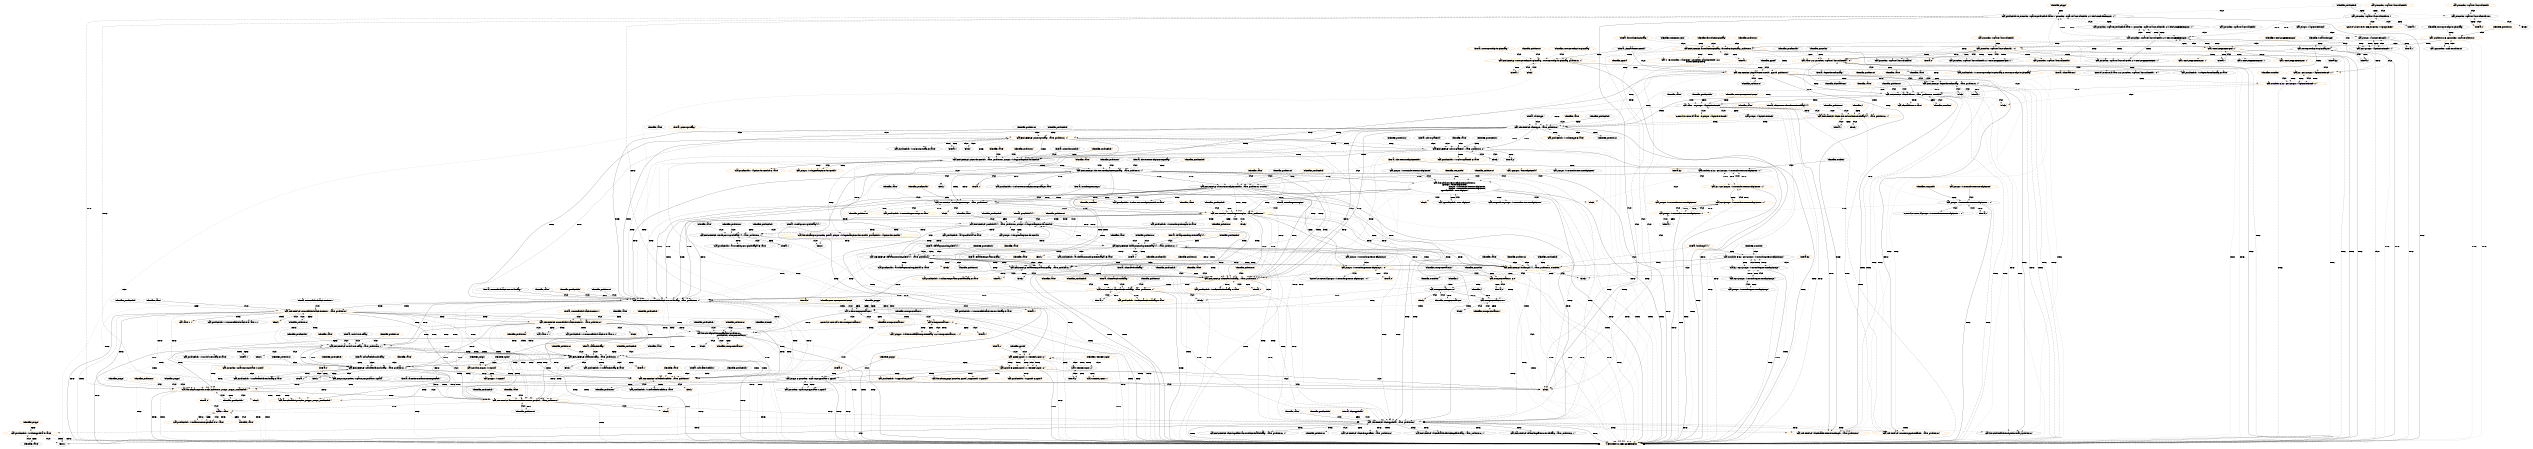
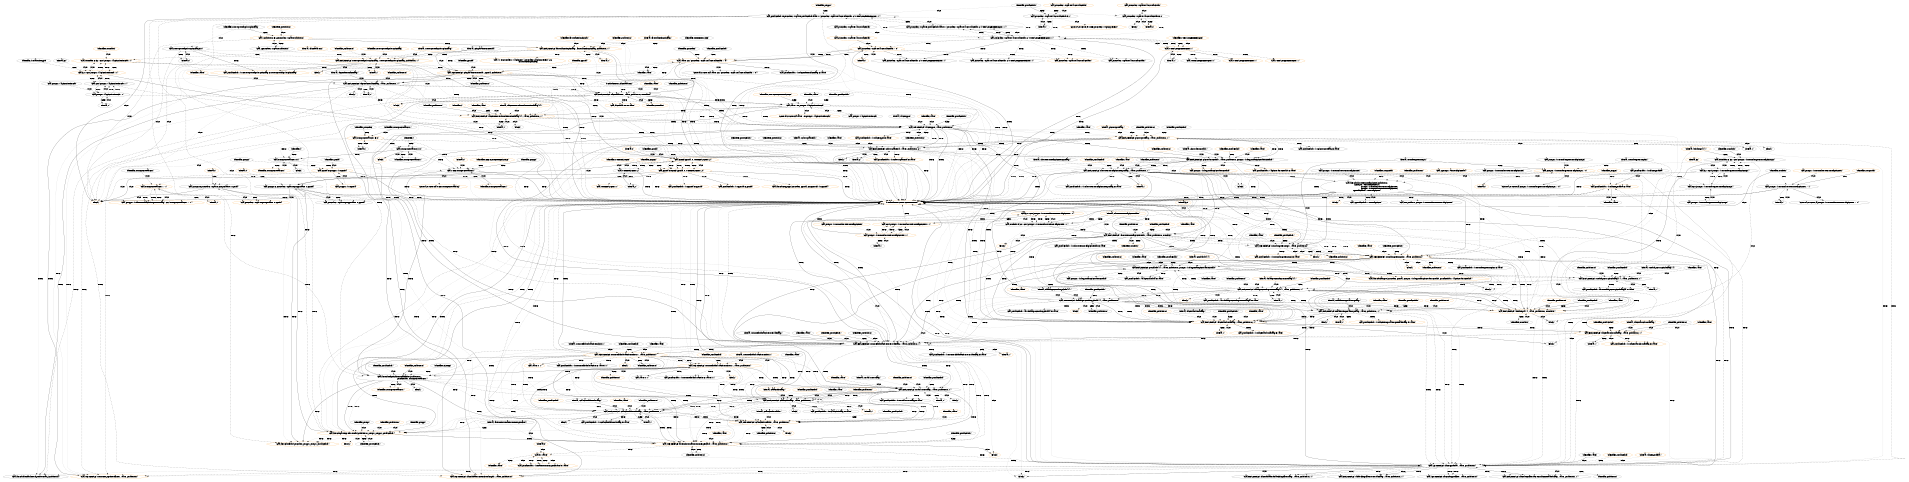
node "(Identifier,first_slice_in_pic_flag)": label "(Identifier,first_slice_in_pic_flag)" -> "(Identifier,first_slice_in_pic_ctb)"
edge "(Identifier,i1_nal_unit_type)" -> "(Call,no_output_of_prior_pics_flag = 0)": now "(Identifier,i1_nal_unit_type)" -> "(Call,32 - CLZ(ps_sps->i4_pic_size_in_ctb - 1))"
edge "(Call,ps_sps->i4_pic_size_in_ctb - 1)" -> "(Call,ps_codec->s_parse.i4_cur_slice_idx > 0)": now "(Call,ps_sps->i4_pic_size_in_ctb - 1)" -> "(Call,value >= ps_sps->i4_pic_size_in_ctb)"
edge "(Call,32 - CLZ(ps_sps->i4_pic_size_in_ctb - 1))" -> "(Call,CLZ(ps_sps->i4_pic_size_in_ctb - 1))": added, label "CFG:"
node "(Identifier,slice_address)": label "(Identifier,slice_address)" -> "(MethodReturn,slice_address)"
node "(Call,ps_slice_hdr->i1_slice_qp_delta)": added
edge "(Call,ps_pps->i1_sps_id)" -> "(Call,sps_id = ps_pps->i1_sps_id)": added, label "AST:"
edge "(Call,ps_sps = ps_codec->s_parse.ps_sps_base + sps_id)" -> "(Call,ps_codec->s_parse.ps_sps_base + sps_id)": added, label "CFG:"
edge "(Call,ps_sps->i1_num_short_term_ref_pic_sets > 1)" -> "(Call,ps_sps->i1_num_short_term_ref_pic_sets - 1)": removed, label "DDG:"
edge "(Call,32 - CLZ(ps_sps->i1_num_short_term_ref_pic_sets - 1))" -> "(MethodReturn,IHEVCD_ERROR_T)": reversed
node "(ControlStructure,if(0 == num_poc_total_curr))": label "(ControlStructure,if(0 == num_poc_total_curr))" -> "(ControlStructure,if(0 == num_poc_total_log))"
edge "(Call,CLIP3(pps_id, 0, MAX_PPS_CNT - 2))" -> "(Call,ps_codec->s_parse.ps_pps_base + pps_id)": now "(Call,pps_id = CLIP3(pps_id, 0, MAX_PPS_CNT - 2))" -> "(Call,ps_codec->s_parse.ps_pps_base + pps_id)"
edge "(Call,ps_codec->s_parse.ps_pps_base + pps_id)" -> "(Call,ps_pps = ps_codec->s_parse.ps_pps_base + pps_id)": label "CFG: " -> "AST: "
node "(Call,ps_slice_hdr->i1_collocated_ref_idx = value)": removed
edge "(Call,32 - CLZ(ps_sps->i4_pic_size_in_ctb - 1))" -> "(MethodReturn,IHEVCD_ERROR_T)": style dotted -> solid
edge "(Call,MAX_PPS_CNT - 2)" -> "(MethodReturn,IHEVCD_ERROR_T)": style dotted -> solid
